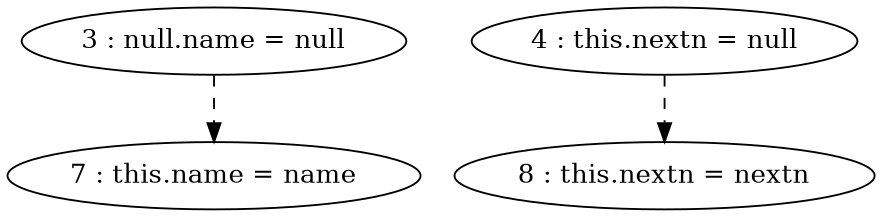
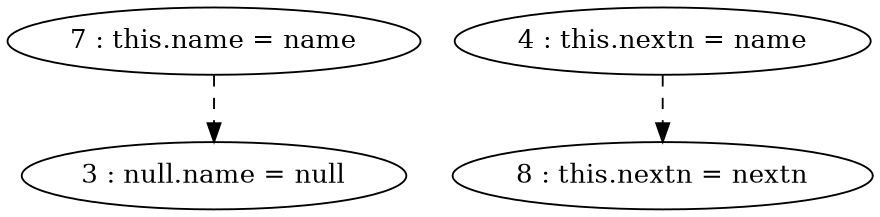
node "4 : this.nextn = null": label "4 : this.nextn = null" -> "4 : this.nextn = name"
edge "3 : null.name = null" -> "7 : this.name = name": reversed
